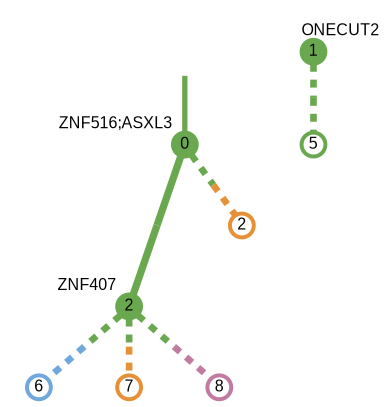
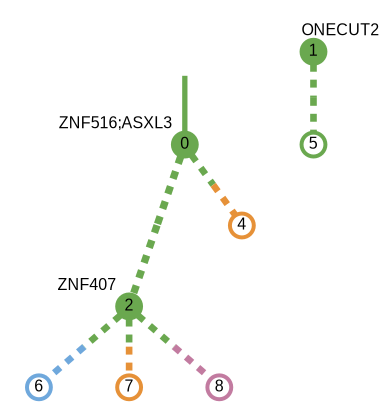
edge "0 ZNF516;ASXL3" -> "2 ZNF407": style solid -> dashed
node "2": label "2" -> "4"
